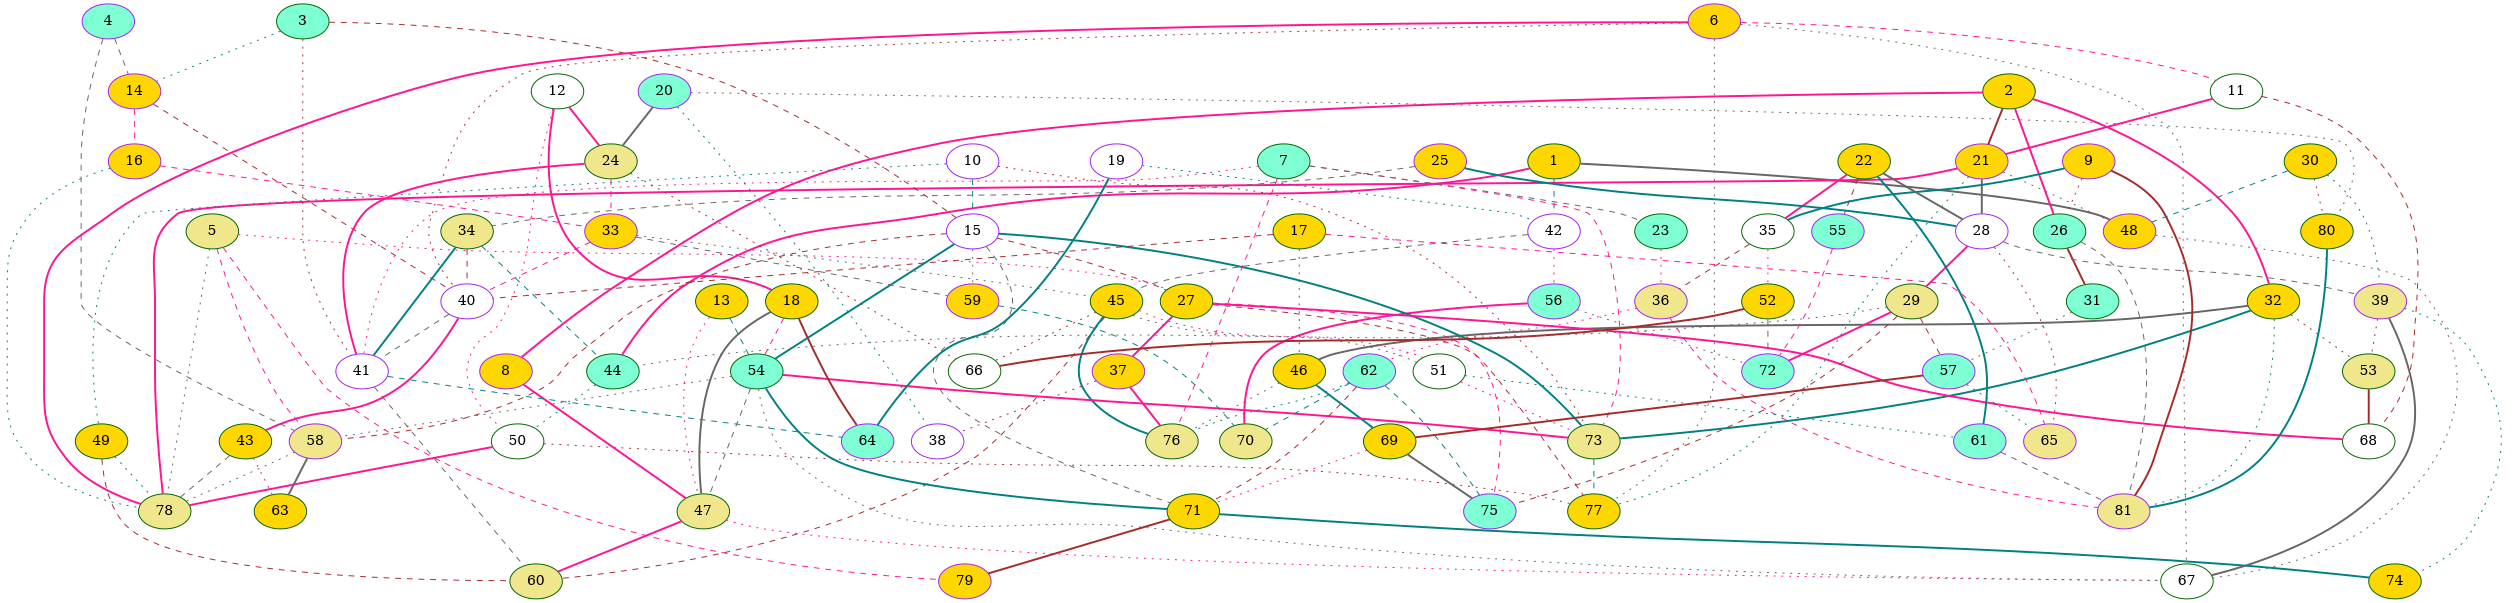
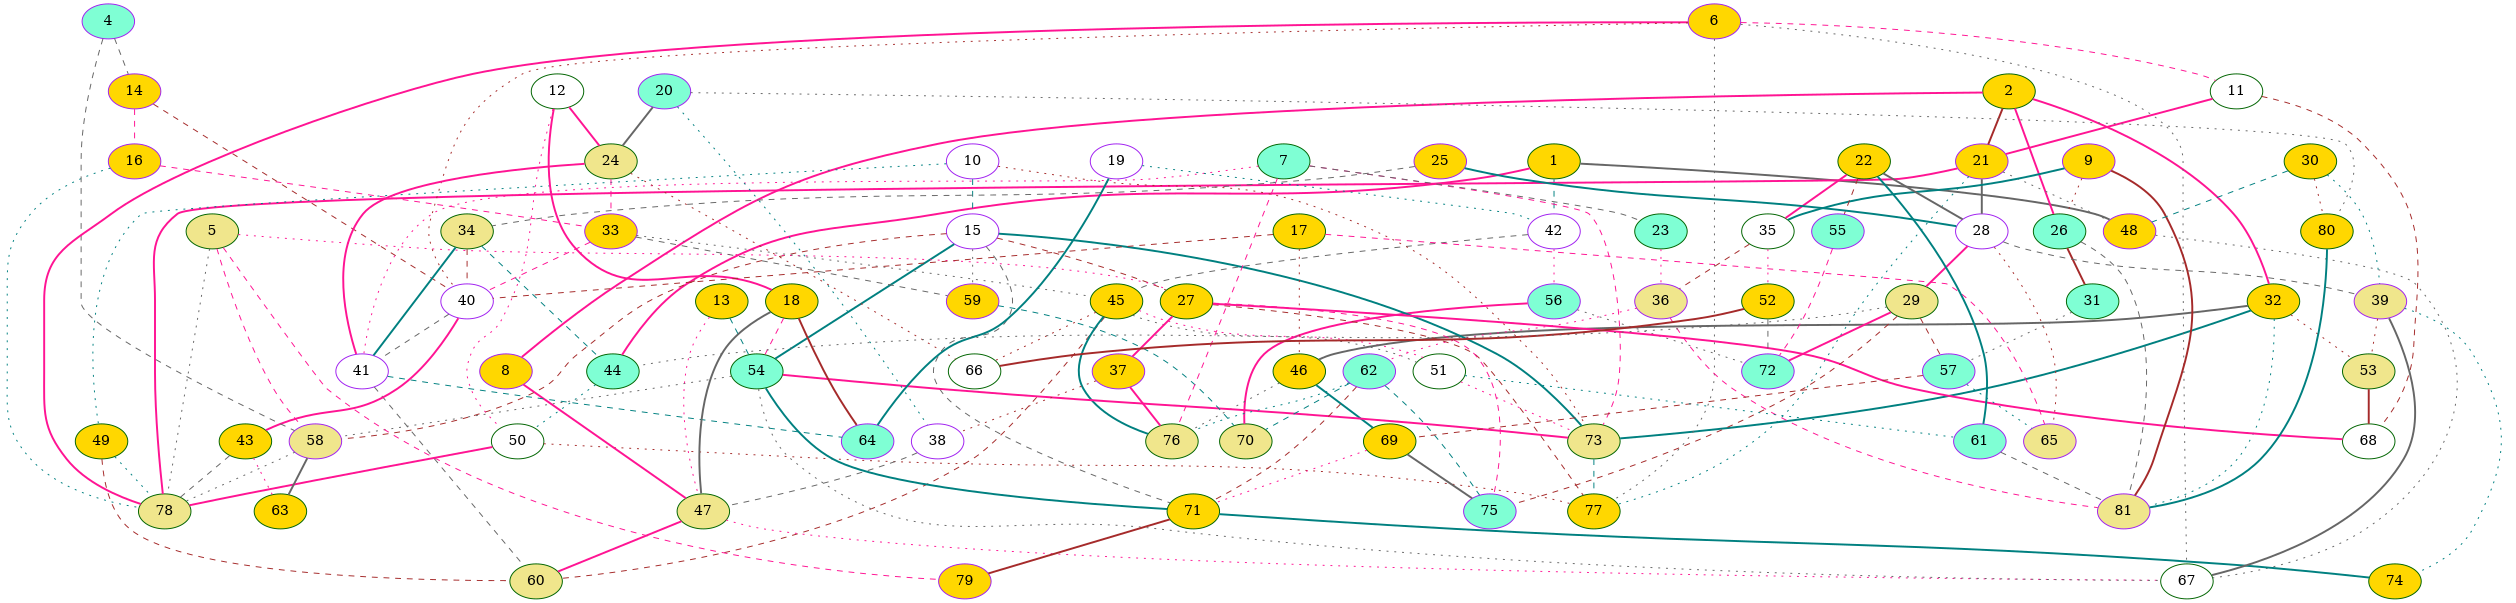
node "3": removed
edge "57" -- "69": style bold -> dashed
edge "54" -- "47": now "38" -- "47"
